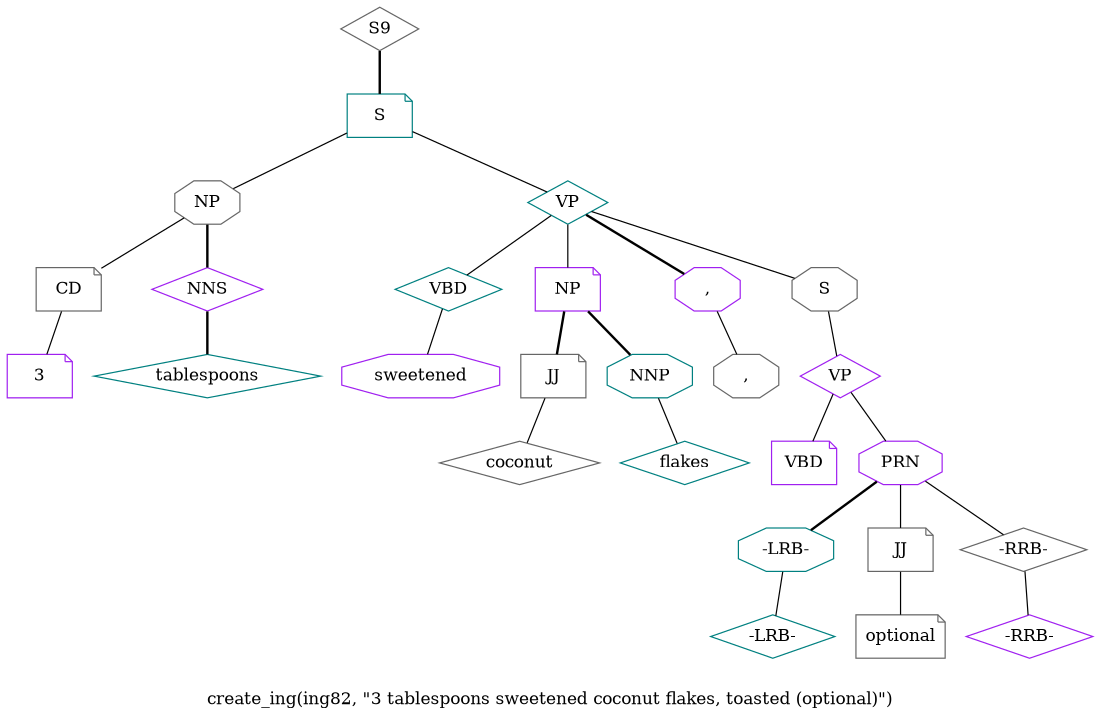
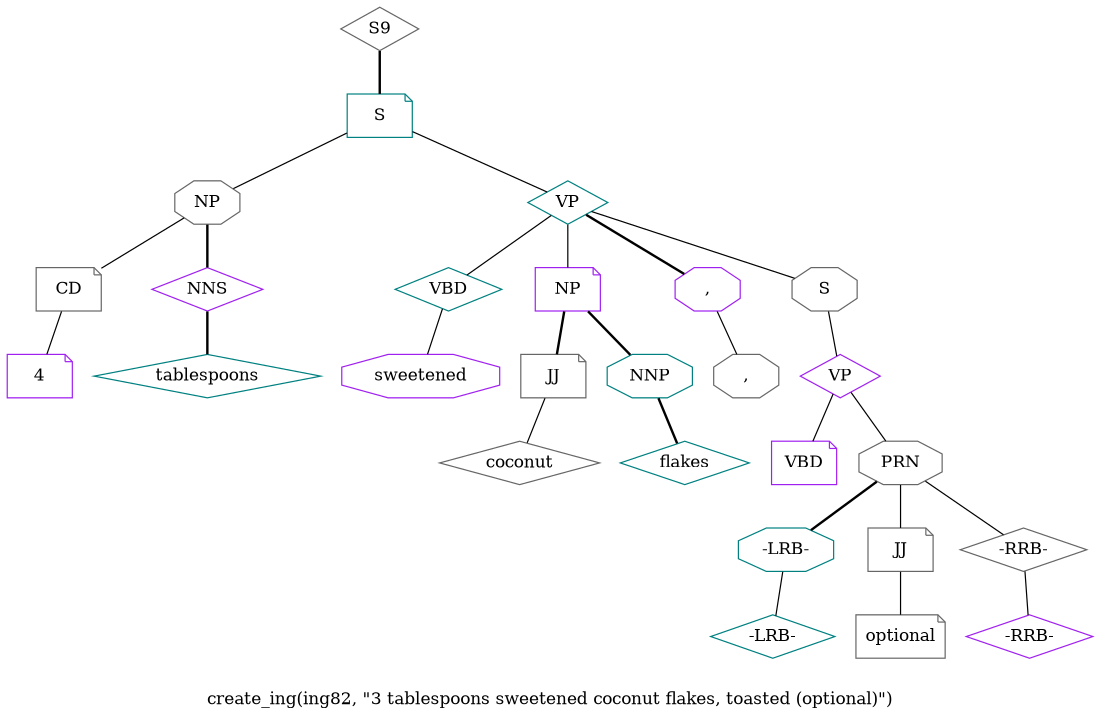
node "3": label "3" -> "4"
edge "NNP" -- "flakes": style solid -> bold
node "PRN": color purple -> gray40
